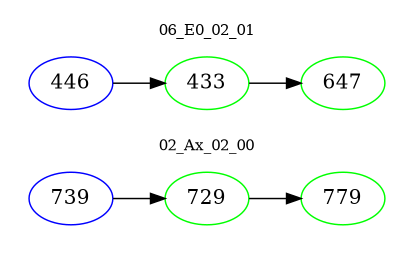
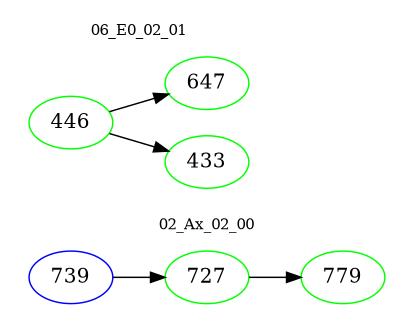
node "446": color blue -> green
edge "433" -> "647": now "446" -> "647"
node "729": label "729" -> "727"
